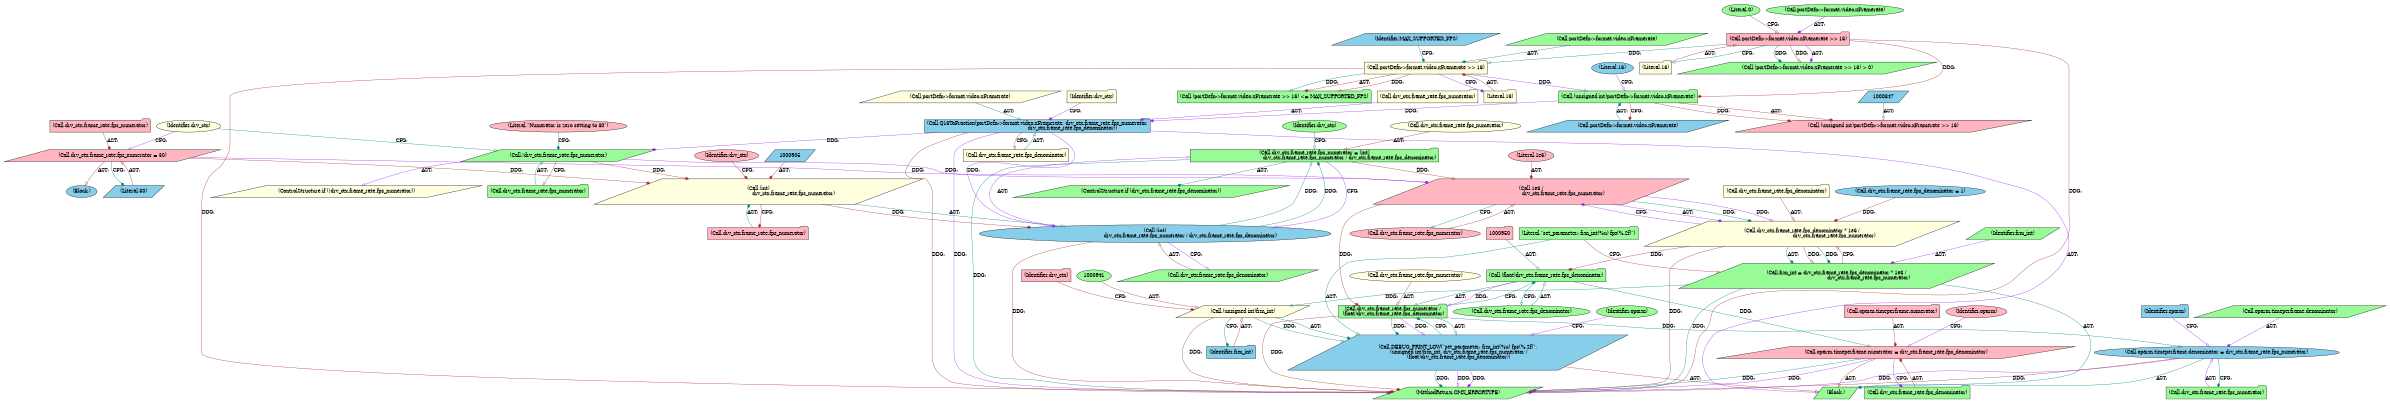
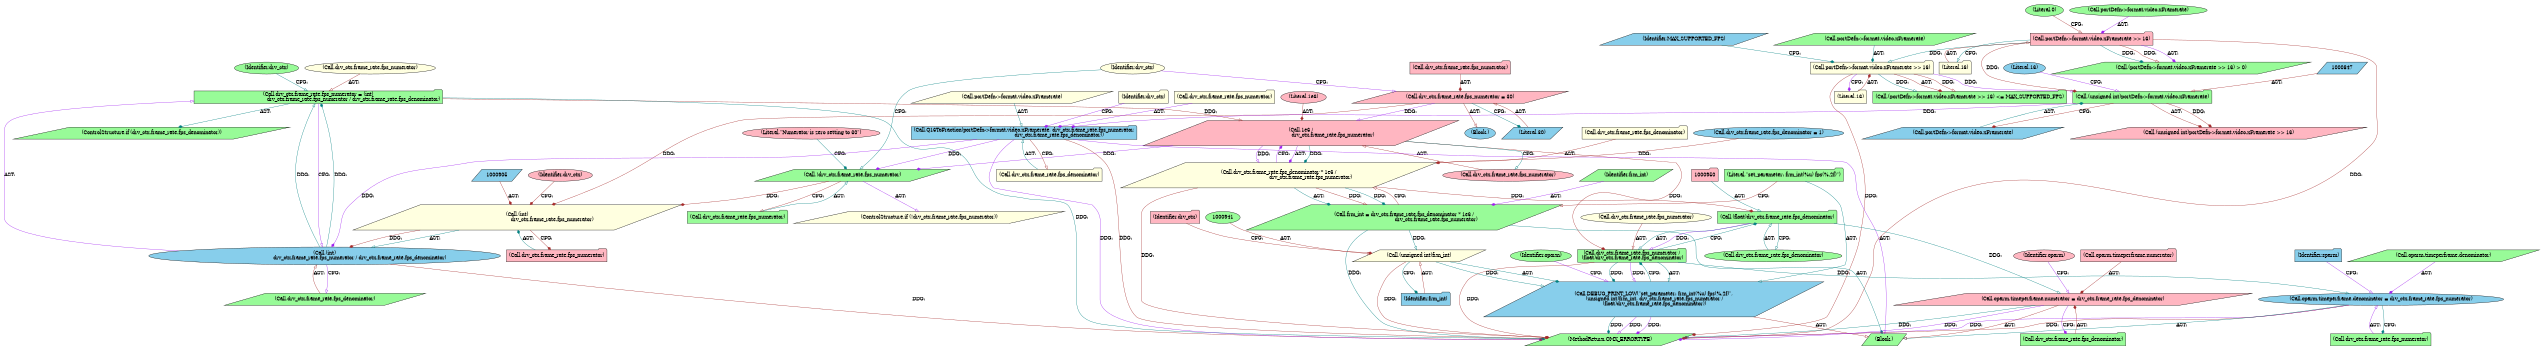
edge "1000847" -> "(Call,(unsigned int)portDefn->format.video.xFramerate >> 16)": now "1000847" -> "(Call,(unsigned int)portDefn->format.video.xFramerate)"
edge "(Call,!drv_ctx.frame_rate.fps_numerator)" -> "(Call,1e6 / drv_ctx.frame_rate.fps_numerator)": reversed
